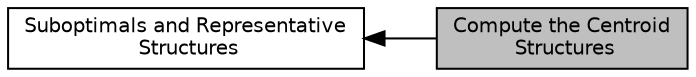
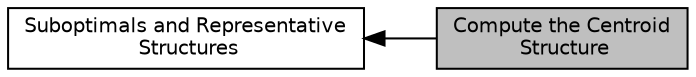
node "Compute the Centroid Structures": label "Compute the Centroid Structures" -> "Compute the Centroid Structure"
